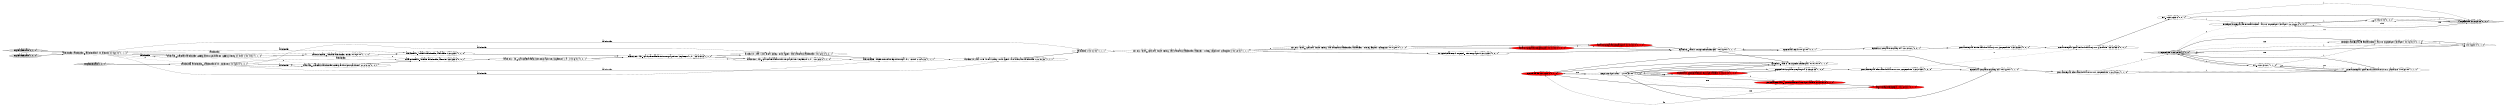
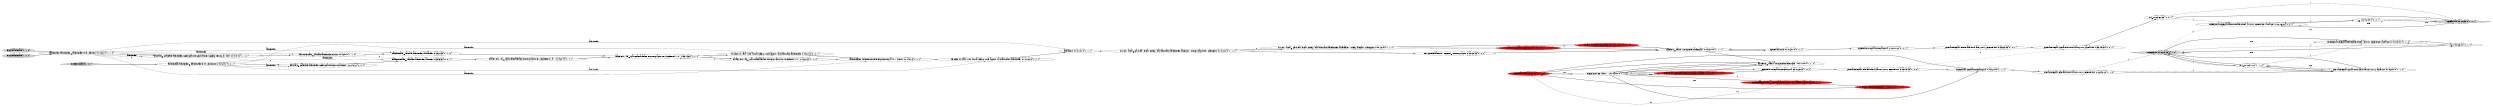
node "testAllDataFilesTable['0', '1', '0']": shape diamond -> ellipse
